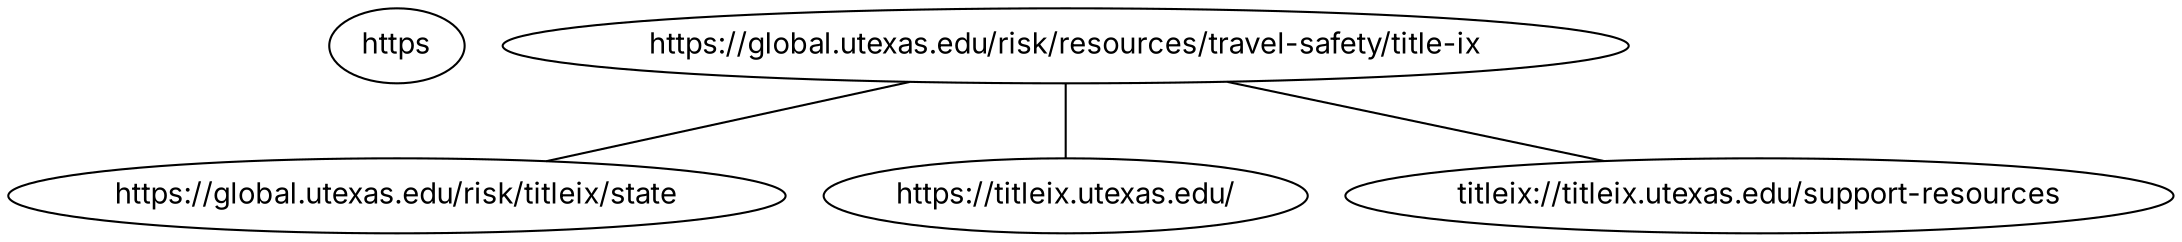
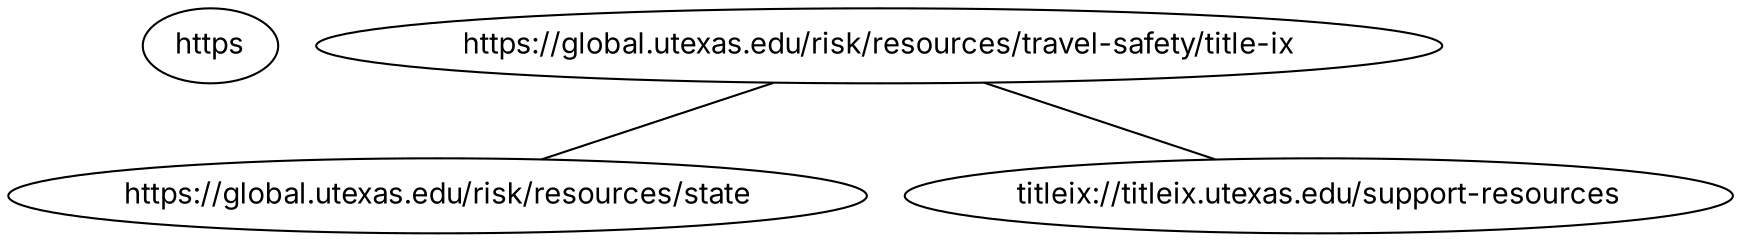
node "https://global.utexas.edu/risk/titleix/state": label "https://global.utexas.edu/risk/titleix/state" -> "https://global.utexas.edu/risk/resources/state"
node "https://titleix.utexas.edu/": removed
